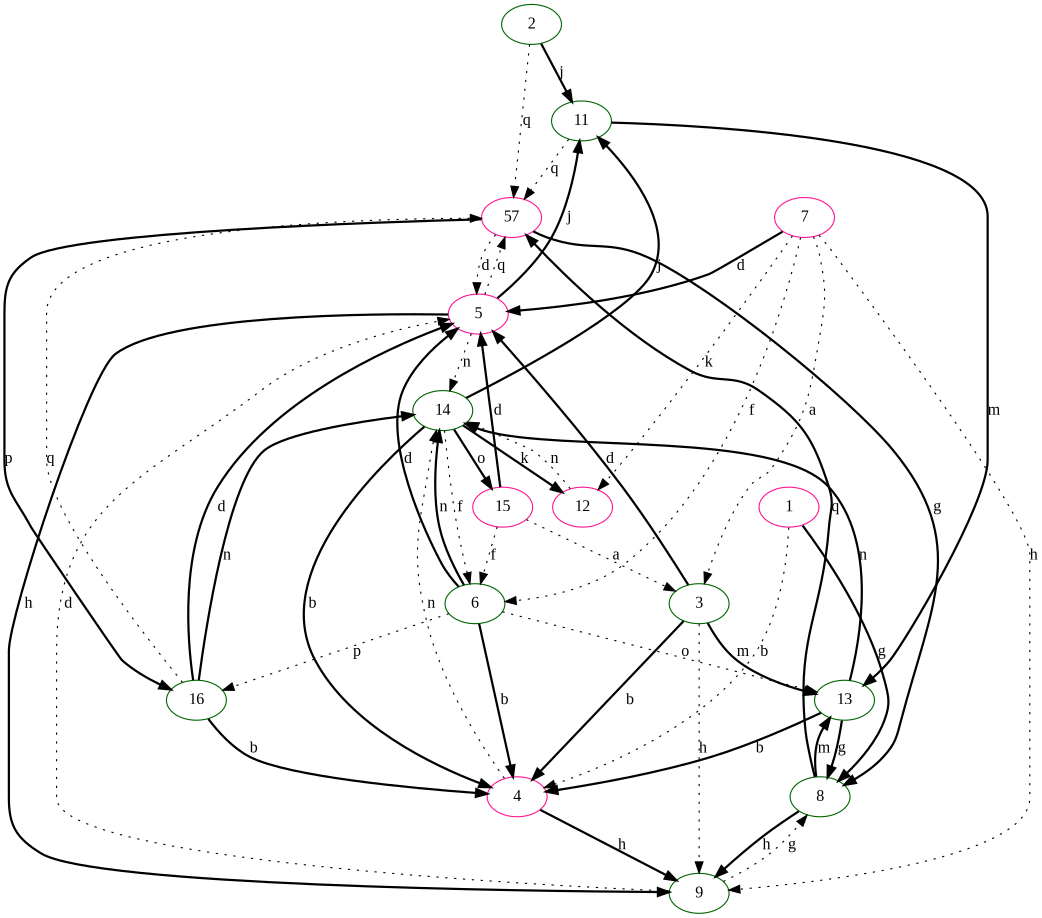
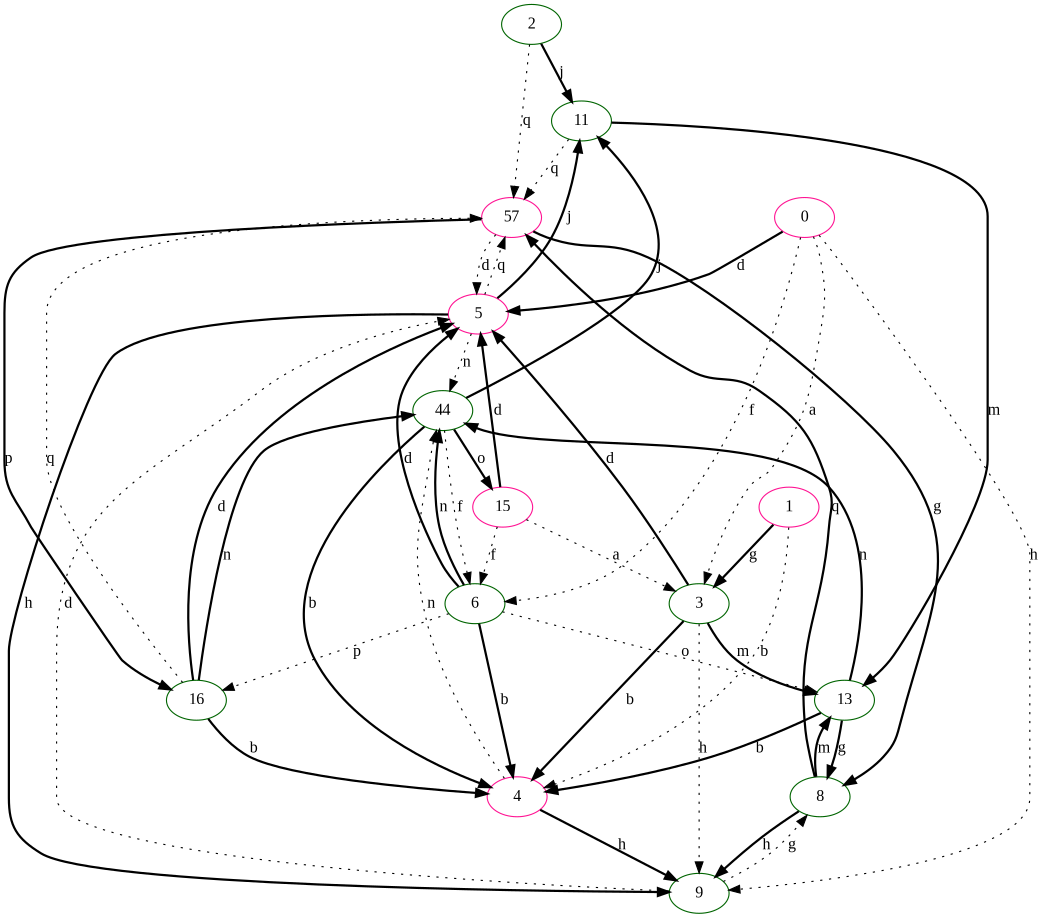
node "7": label "7" -> "0"
node "14": label "14" -> "44"
node "12": removed
edge "1" -> "8": now "1" -> "3"
